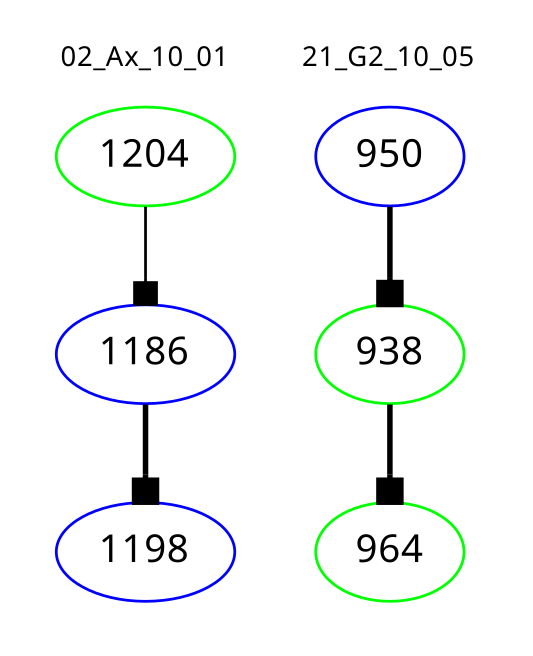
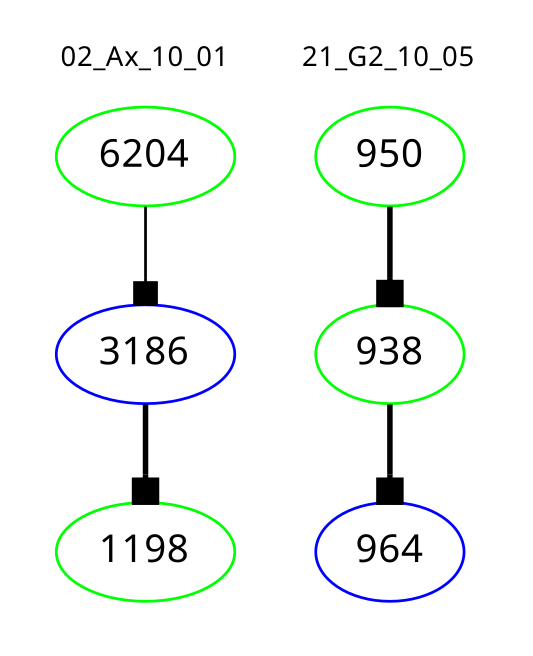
node "1204": label "1204" -> "6204"
node "950": color blue -> green
node "1186": label "1186" -> "3186"
node "1198": color blue -> green
node "964": color green -> blue
